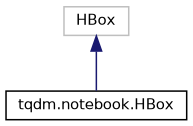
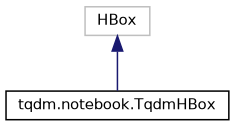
node "tqdm.notebook.HBox": label "tqdm.notebook.HBox" -> "tqdm.notebook.TqdmHBox"
